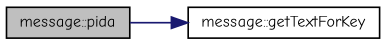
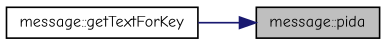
edge "message::pida" -> "message::getTextForKey": reversed
